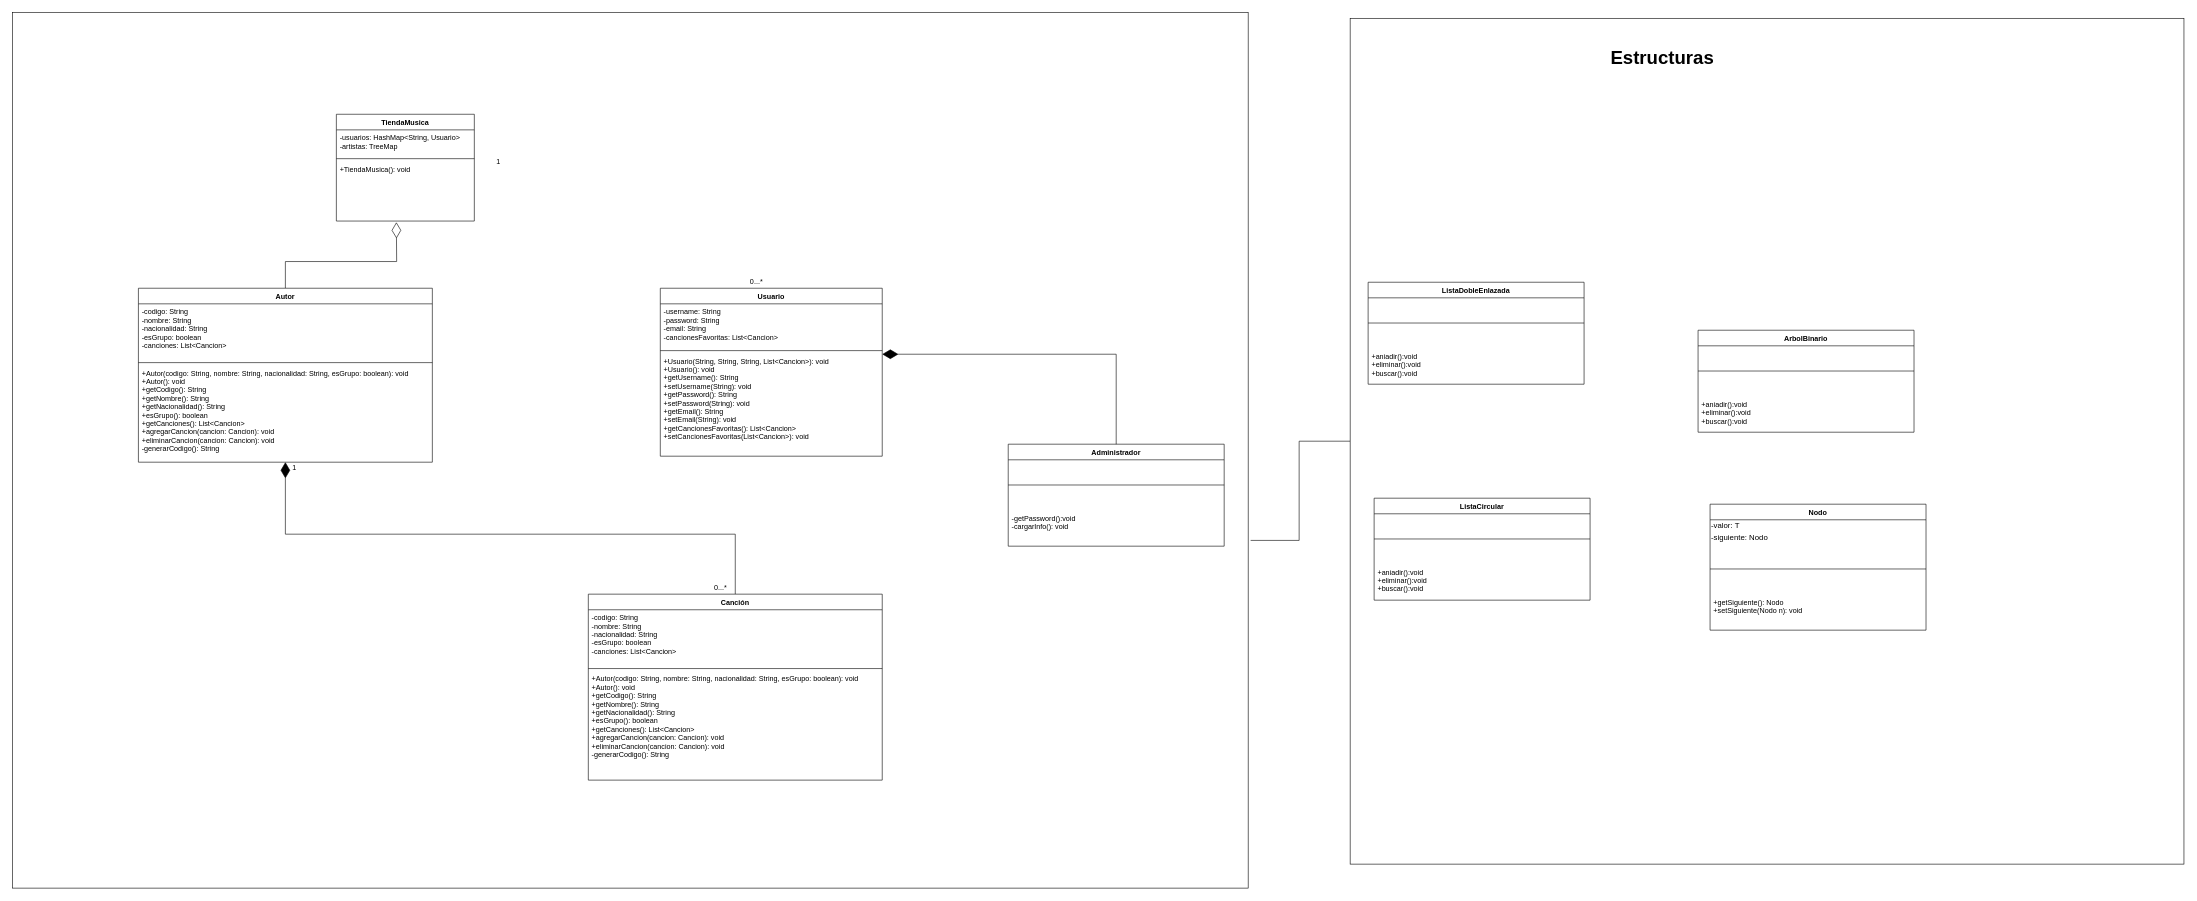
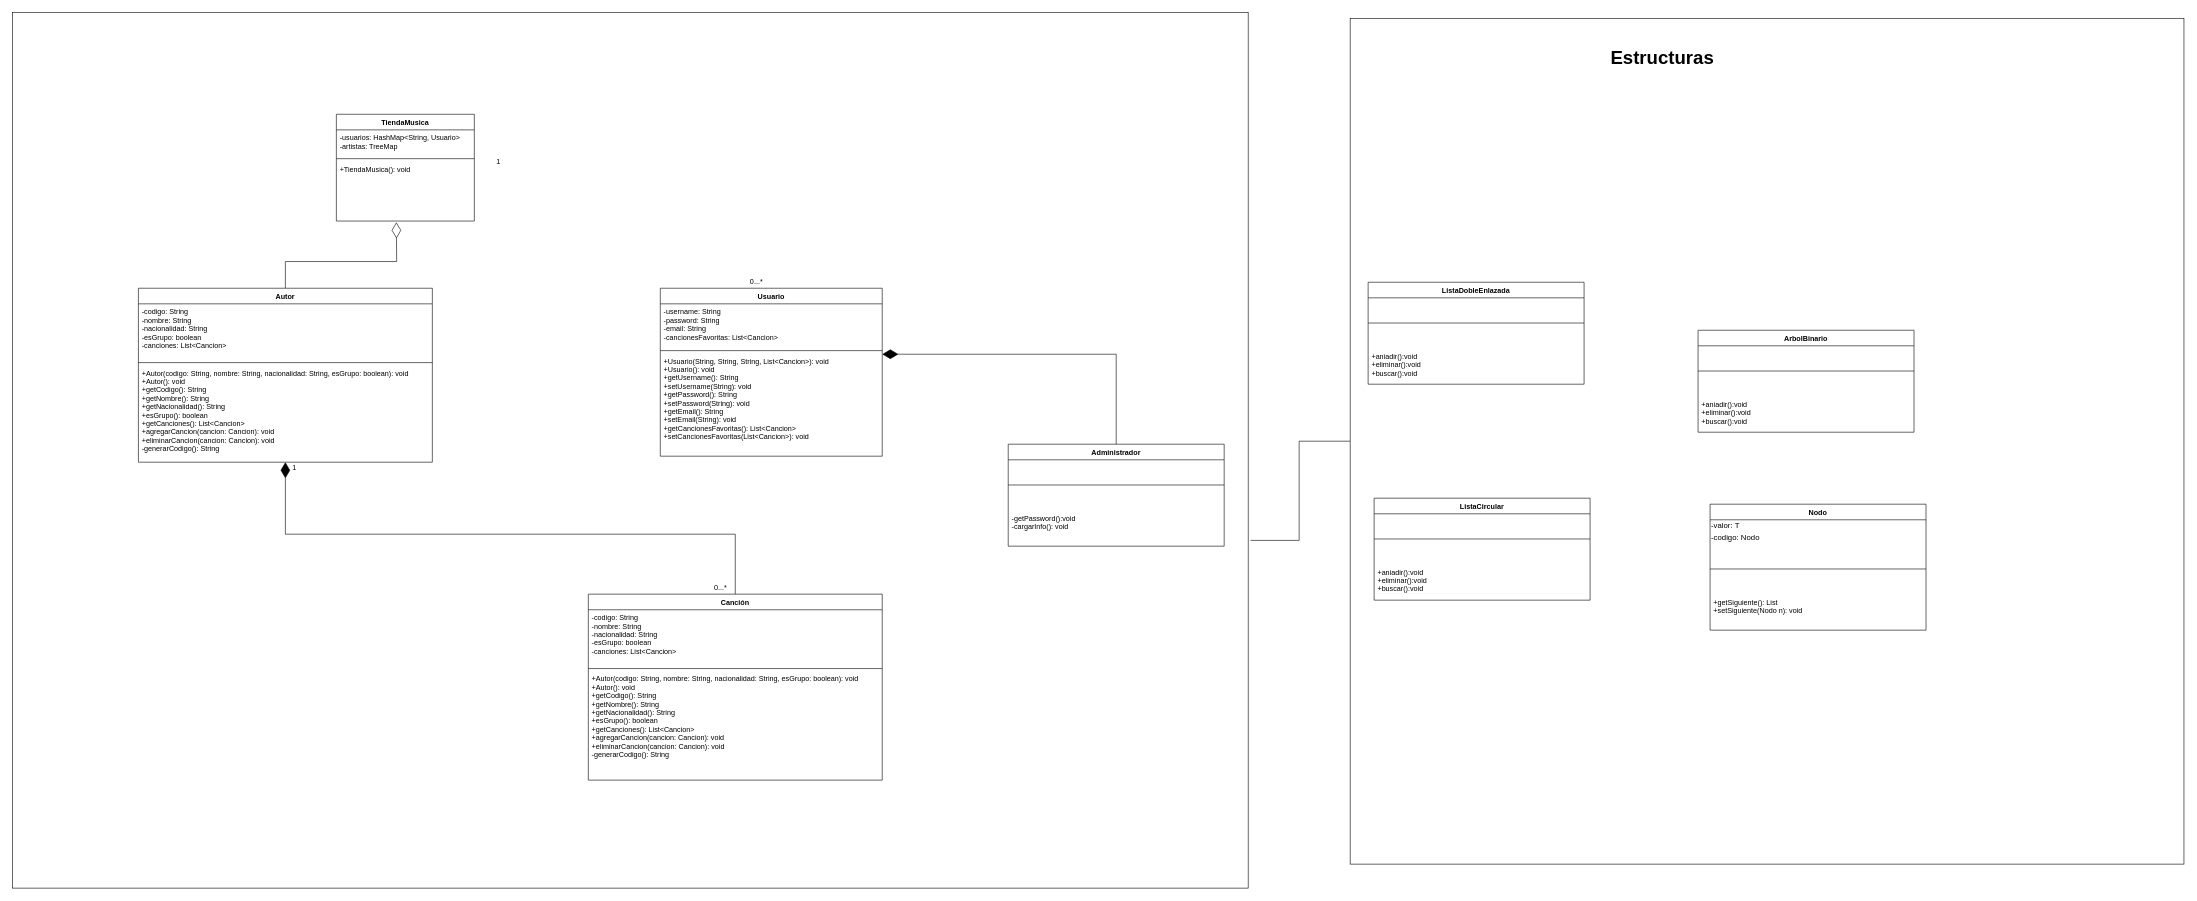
node "-siguiente: Nodo": label "-siguiente: Nodo" -> "-codigo: Nodo"
node "+getSiguiente(): Nodo +setSiguiente(Nodo n): void": label "+getSiguiente(): Nodo +setSiguiente(Nodo n): void" -> "+getSiguiente(): List +setSiguiente(Nodo n): void"
